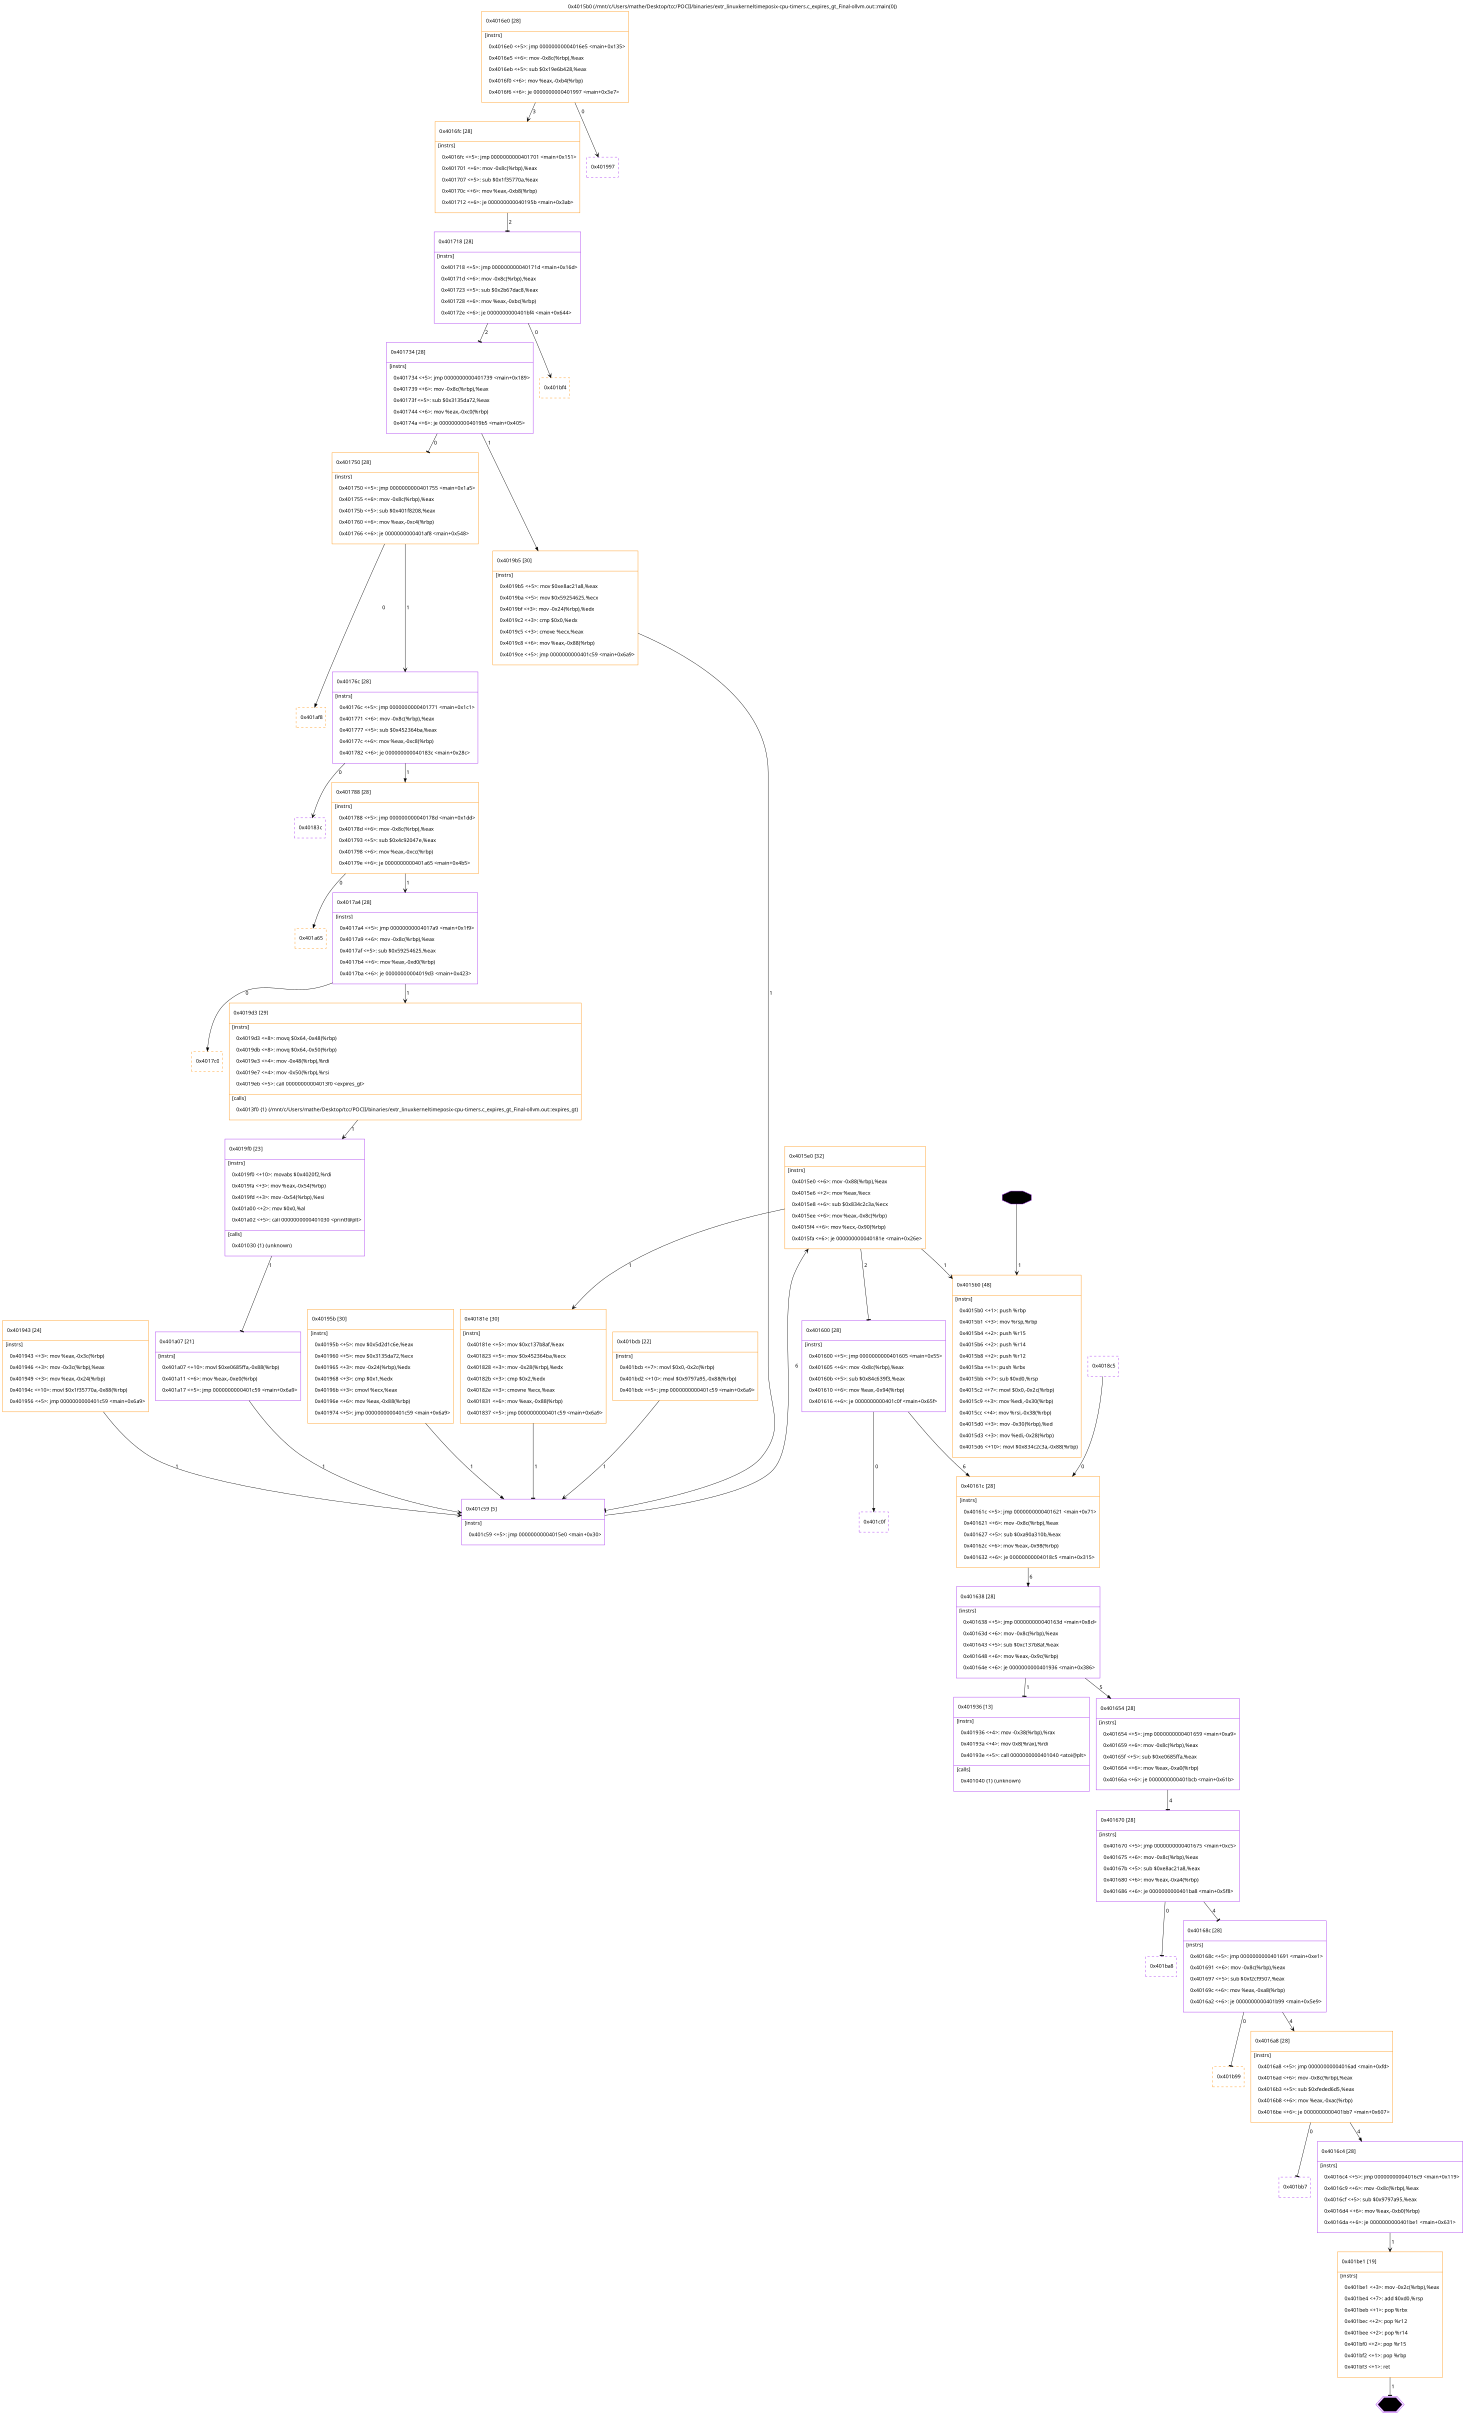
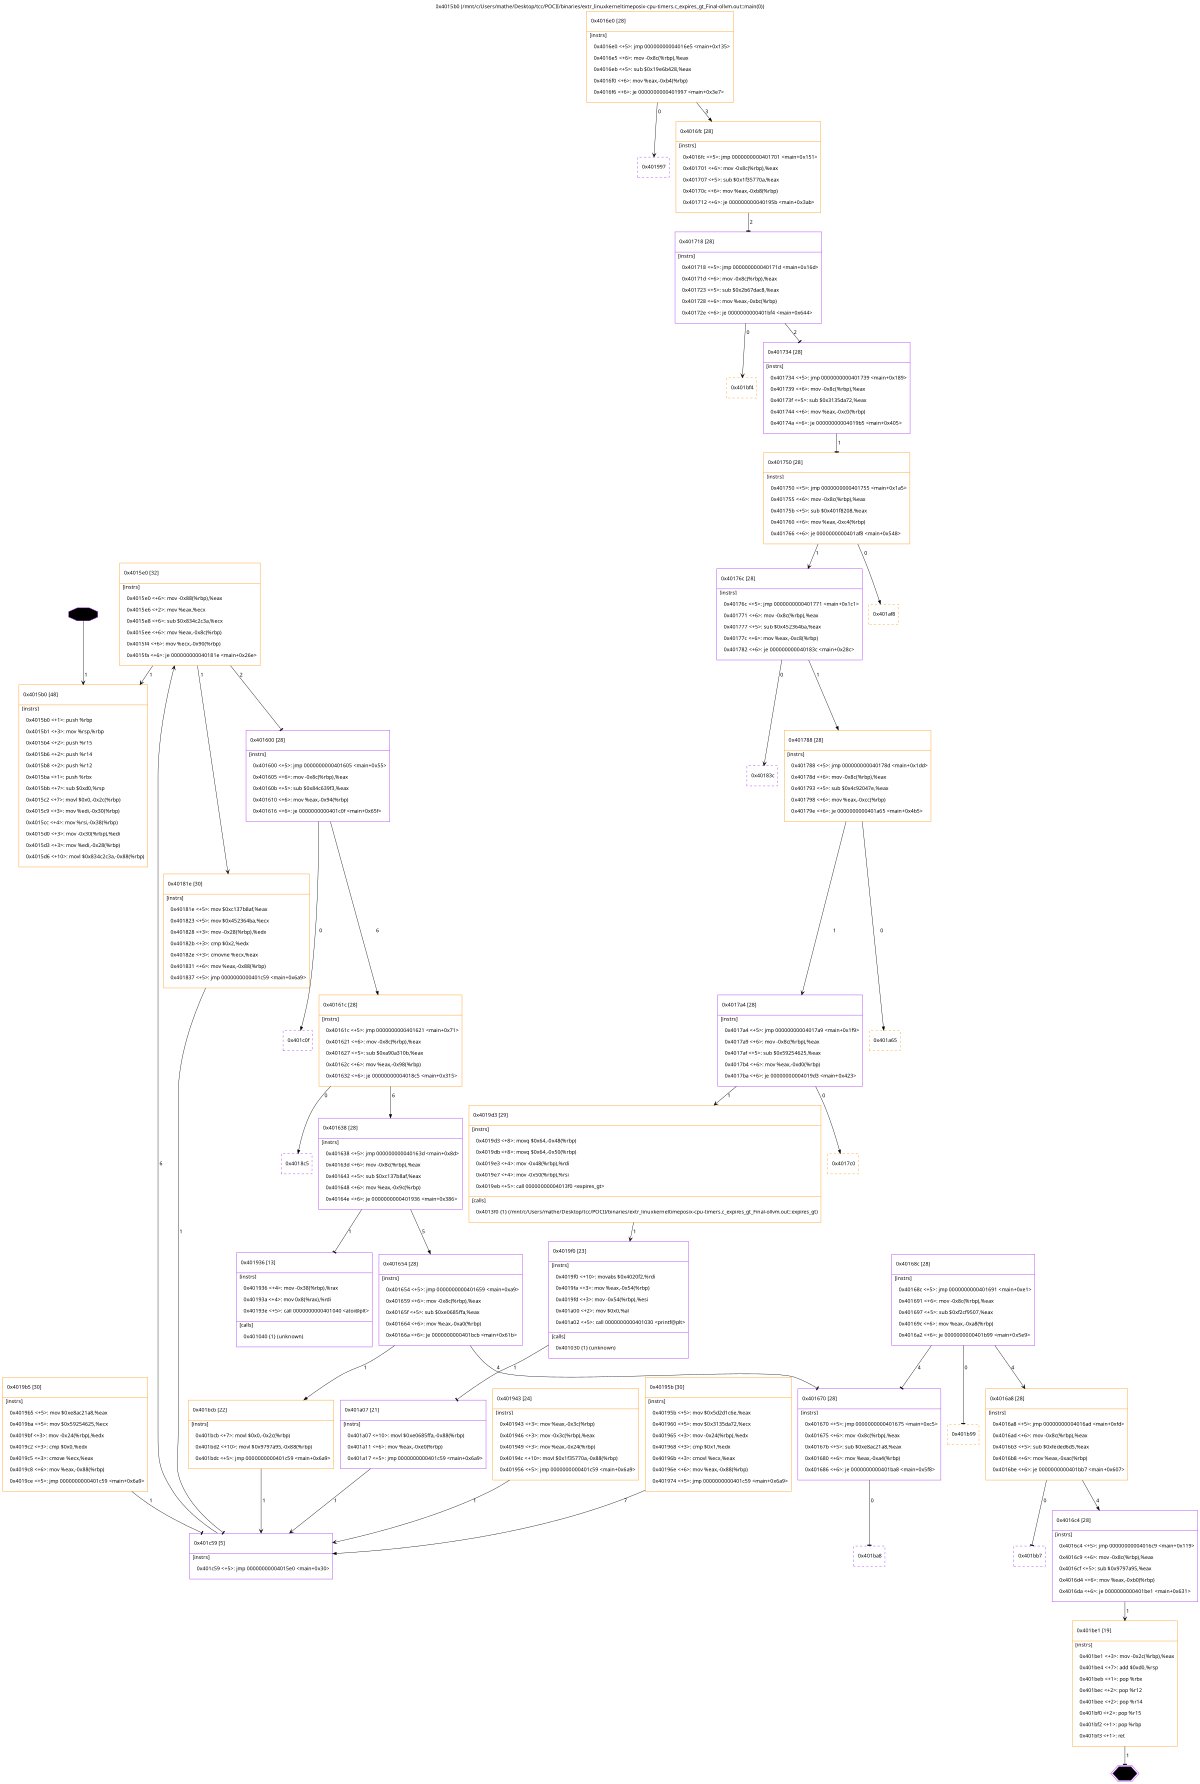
edge "0x4016e0 [28]" -> "0x4016fc [28]": arrowhead vee -> normal
edge "0x401734 [28]" -> "0x401750 [28]": label " 0" -> " 1"
edge "0x401734 [28]" -> "0x4019b5 [30]": removed, label "1"
edge "0x401654 [28]" -> "0x401bcb [22]": added, label "1"
edge "0x4018c5" -> "0x40161c [28]": reversed
edge "0x40195b [30]" -> "0x401c59 [5]": label " 1" -> " 7"
edge "0x401670 [28]" -> "0x40168c [28]": reversed
